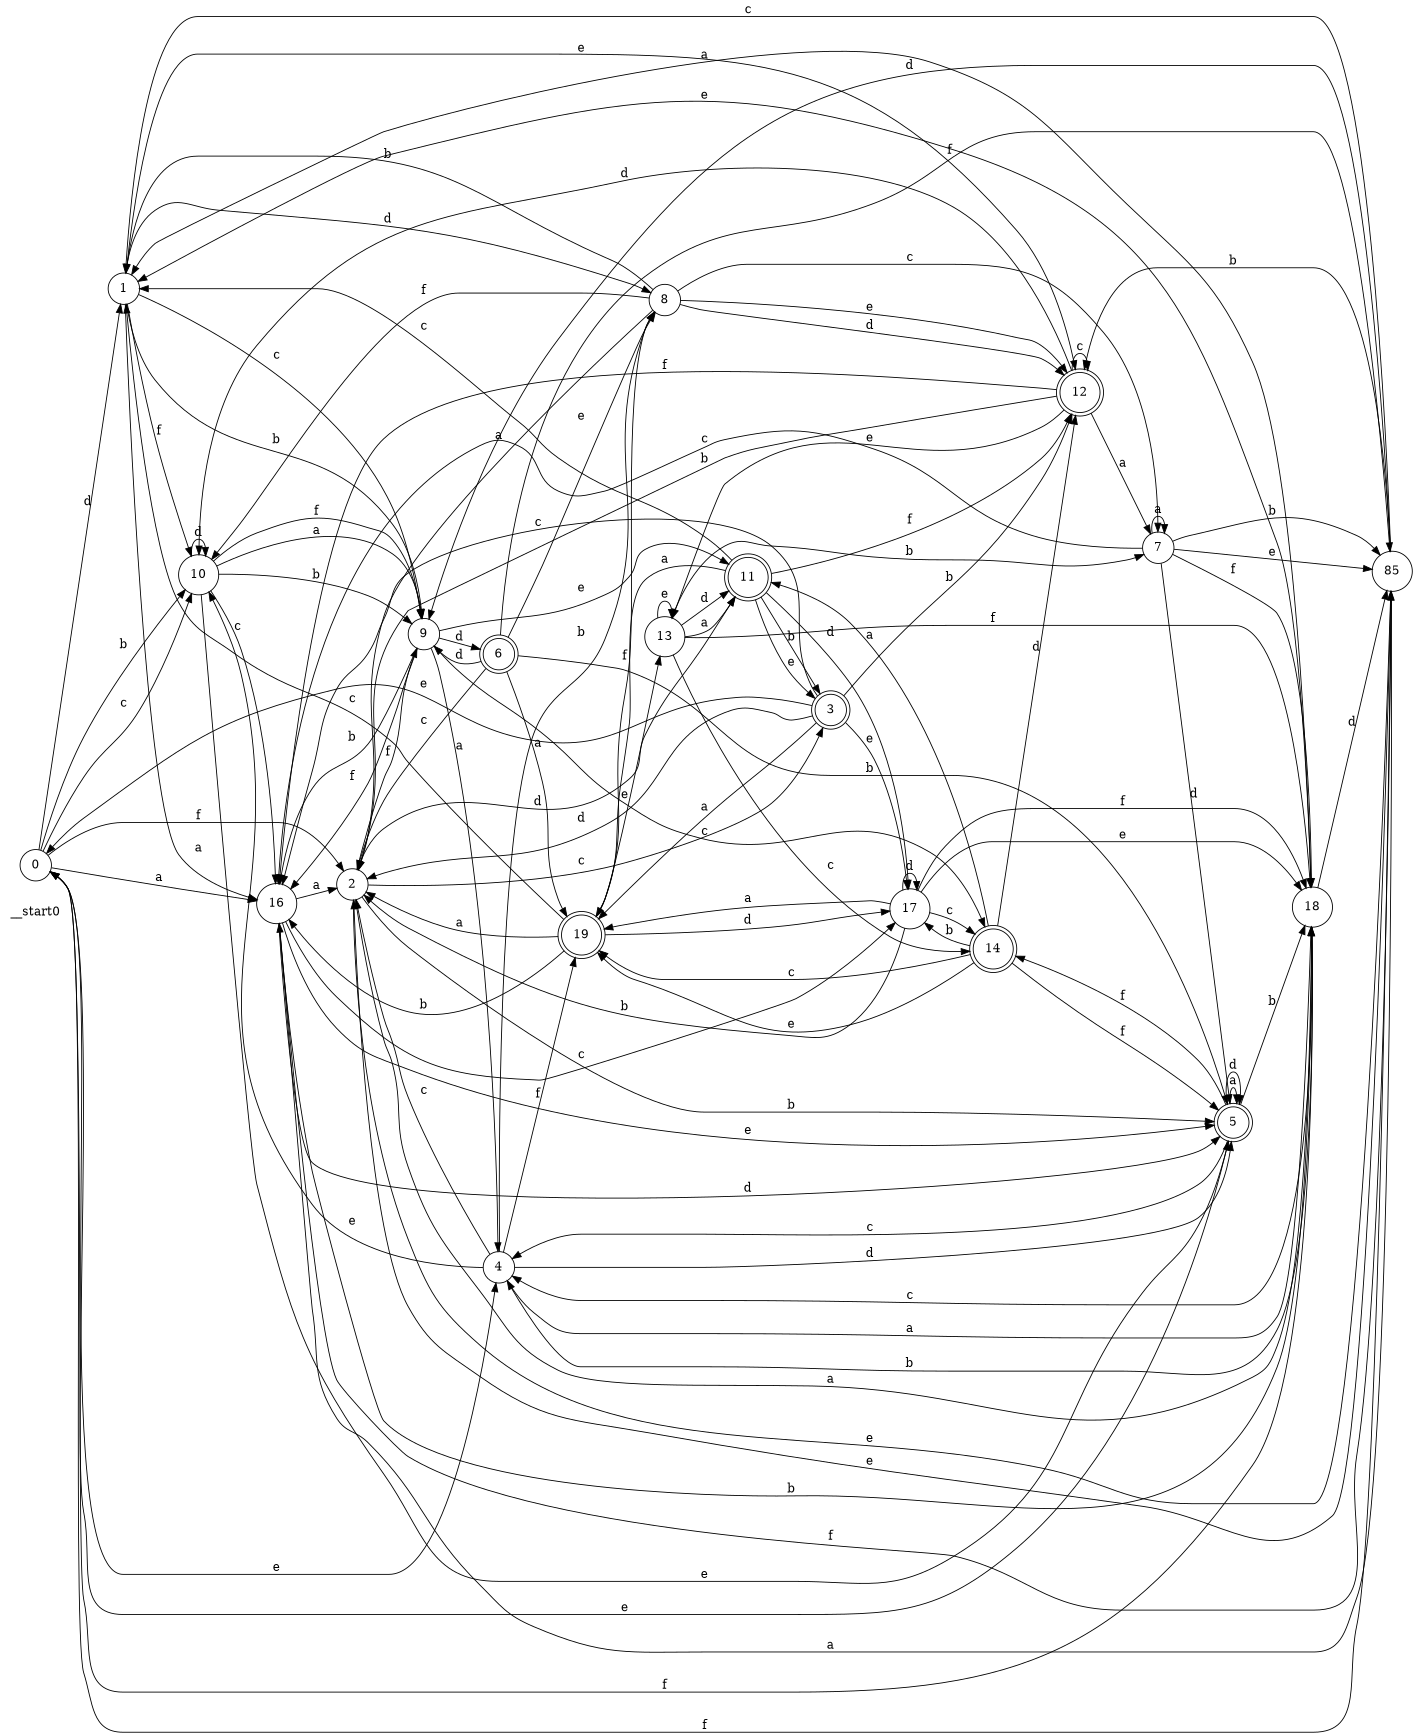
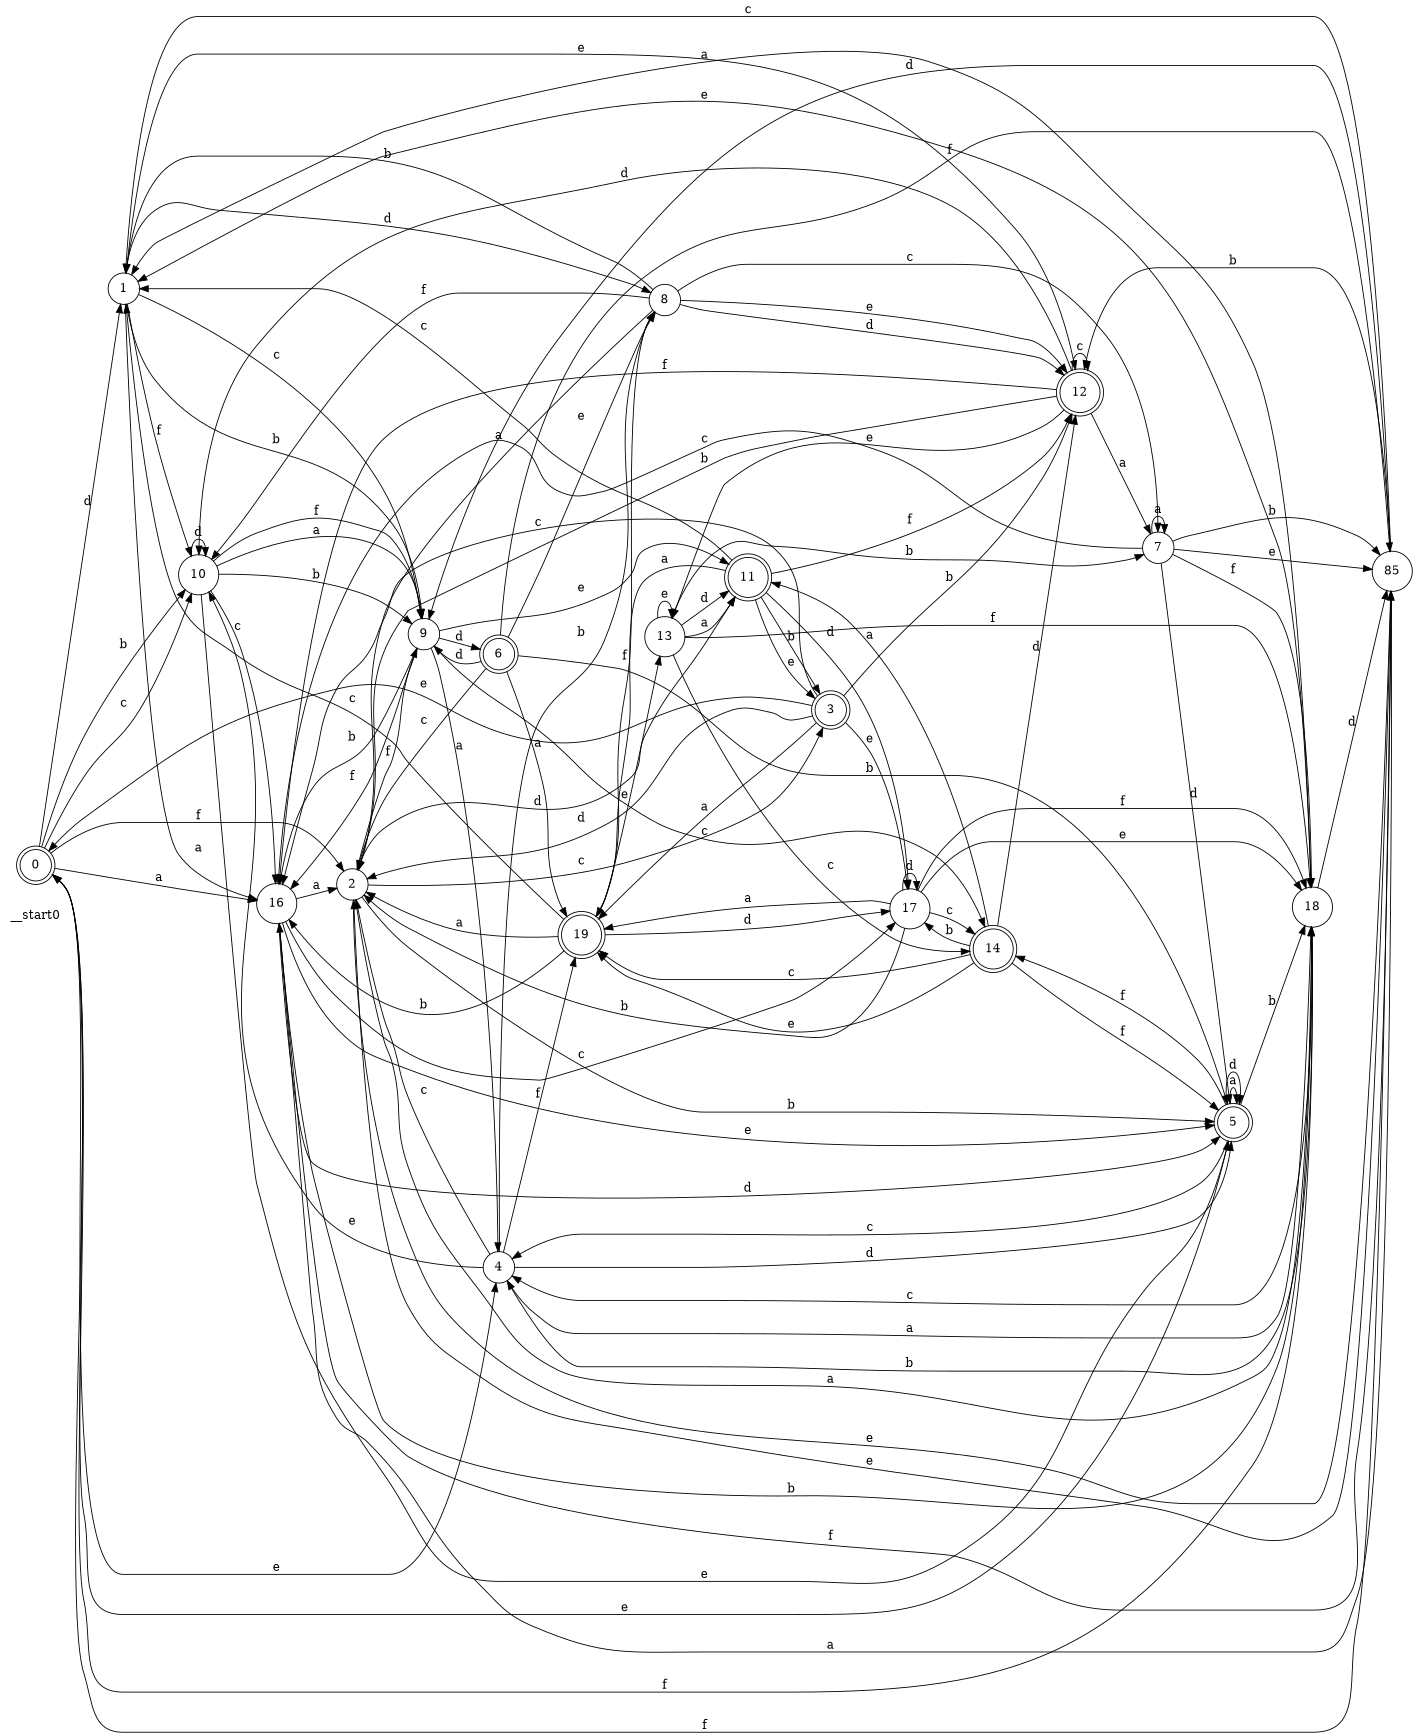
node "0": shape circle -> doublecircle
